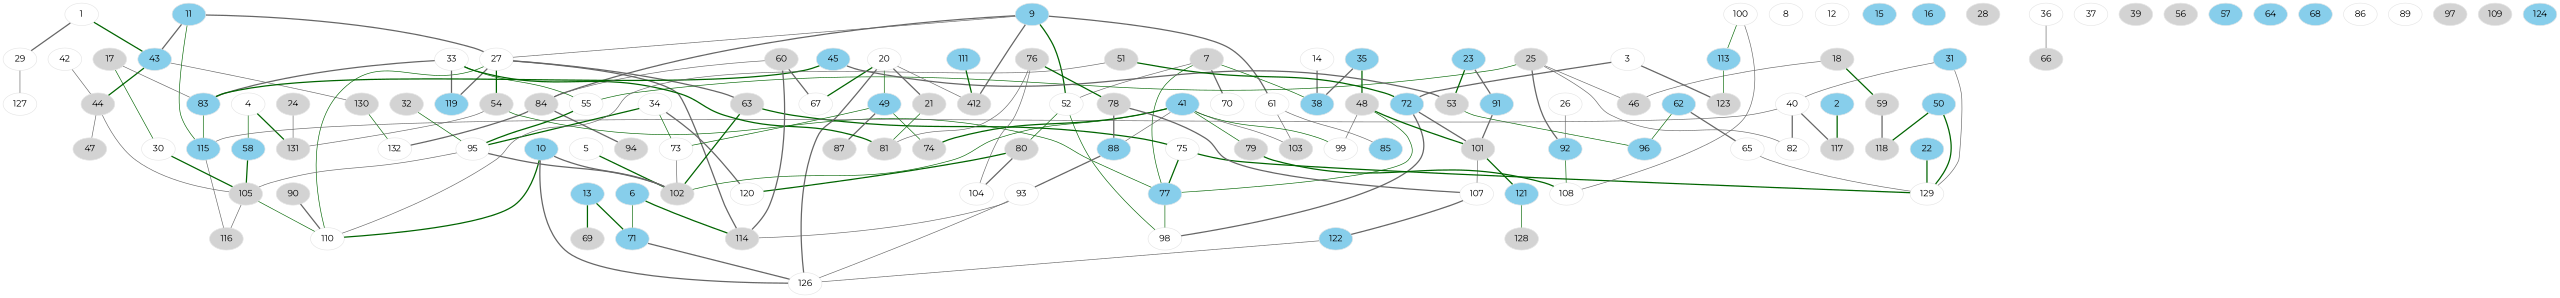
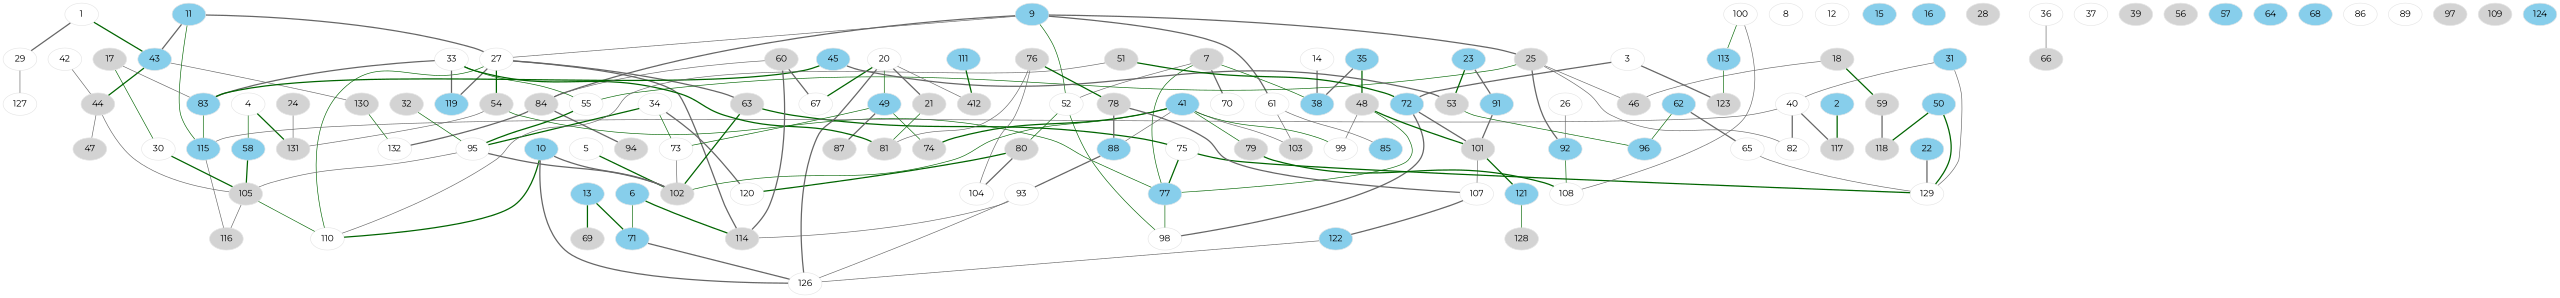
edge "9" -- "52": style bold -> solid
edge "9" -- "412": now "9" -- "25"
edge "22" -- "129": color darkgreen -> gray40
node "90": removed
